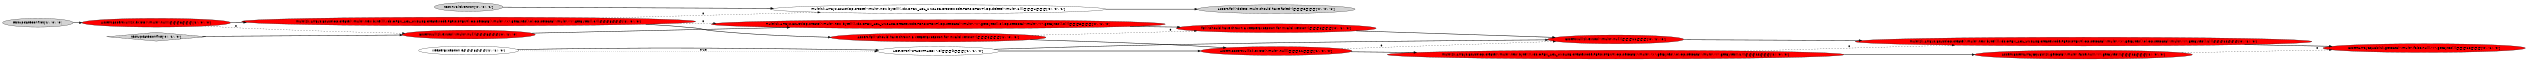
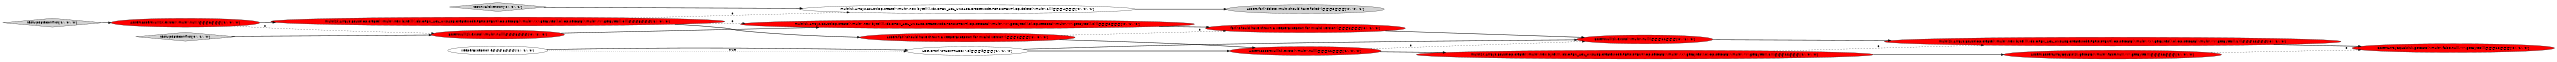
node "testInvalidVersion['0', '0', '1']": shape ellipse -> diamond
node "testUpdateConflict['1', '0', '0']": shape ellipse -> diamond
